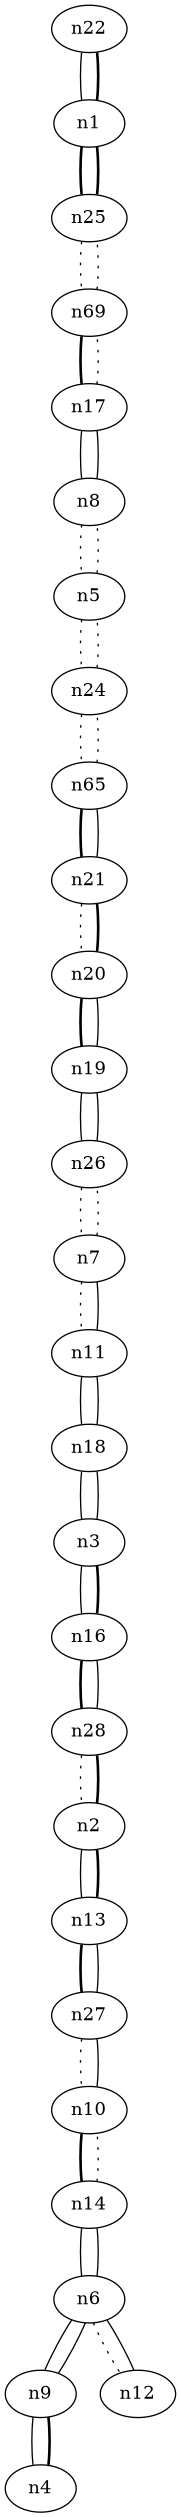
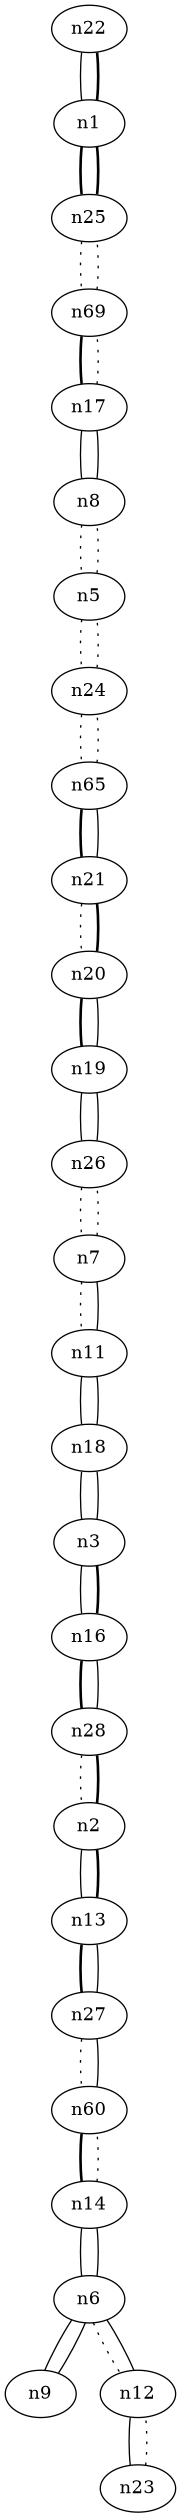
node "n10": label "n10" -> "n60"
node "n4": removed
node "n23": added
